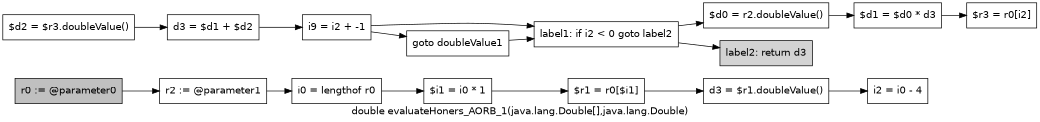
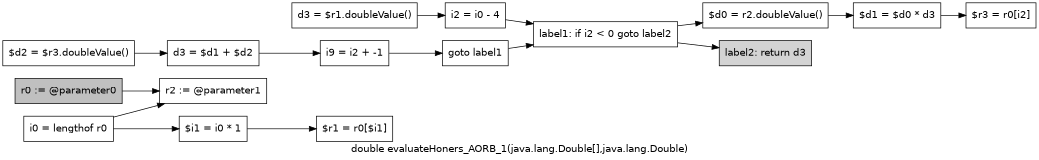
edge "i9 = i2 + -1" -> "label1: if i2 < 0 goto label2": now "i2 = i0 - 4" -> "label1: if i2 < 0 goto label2"
node "goto doubleValue1": label "goto doubleValue1" -> "goto label1"
edge "r2 := @parameter1" -> "i0 = lengthof r0": reversed
edge "$r1 = r0[$i1]" -> "d3 = $r1.doubleValue()": removed
